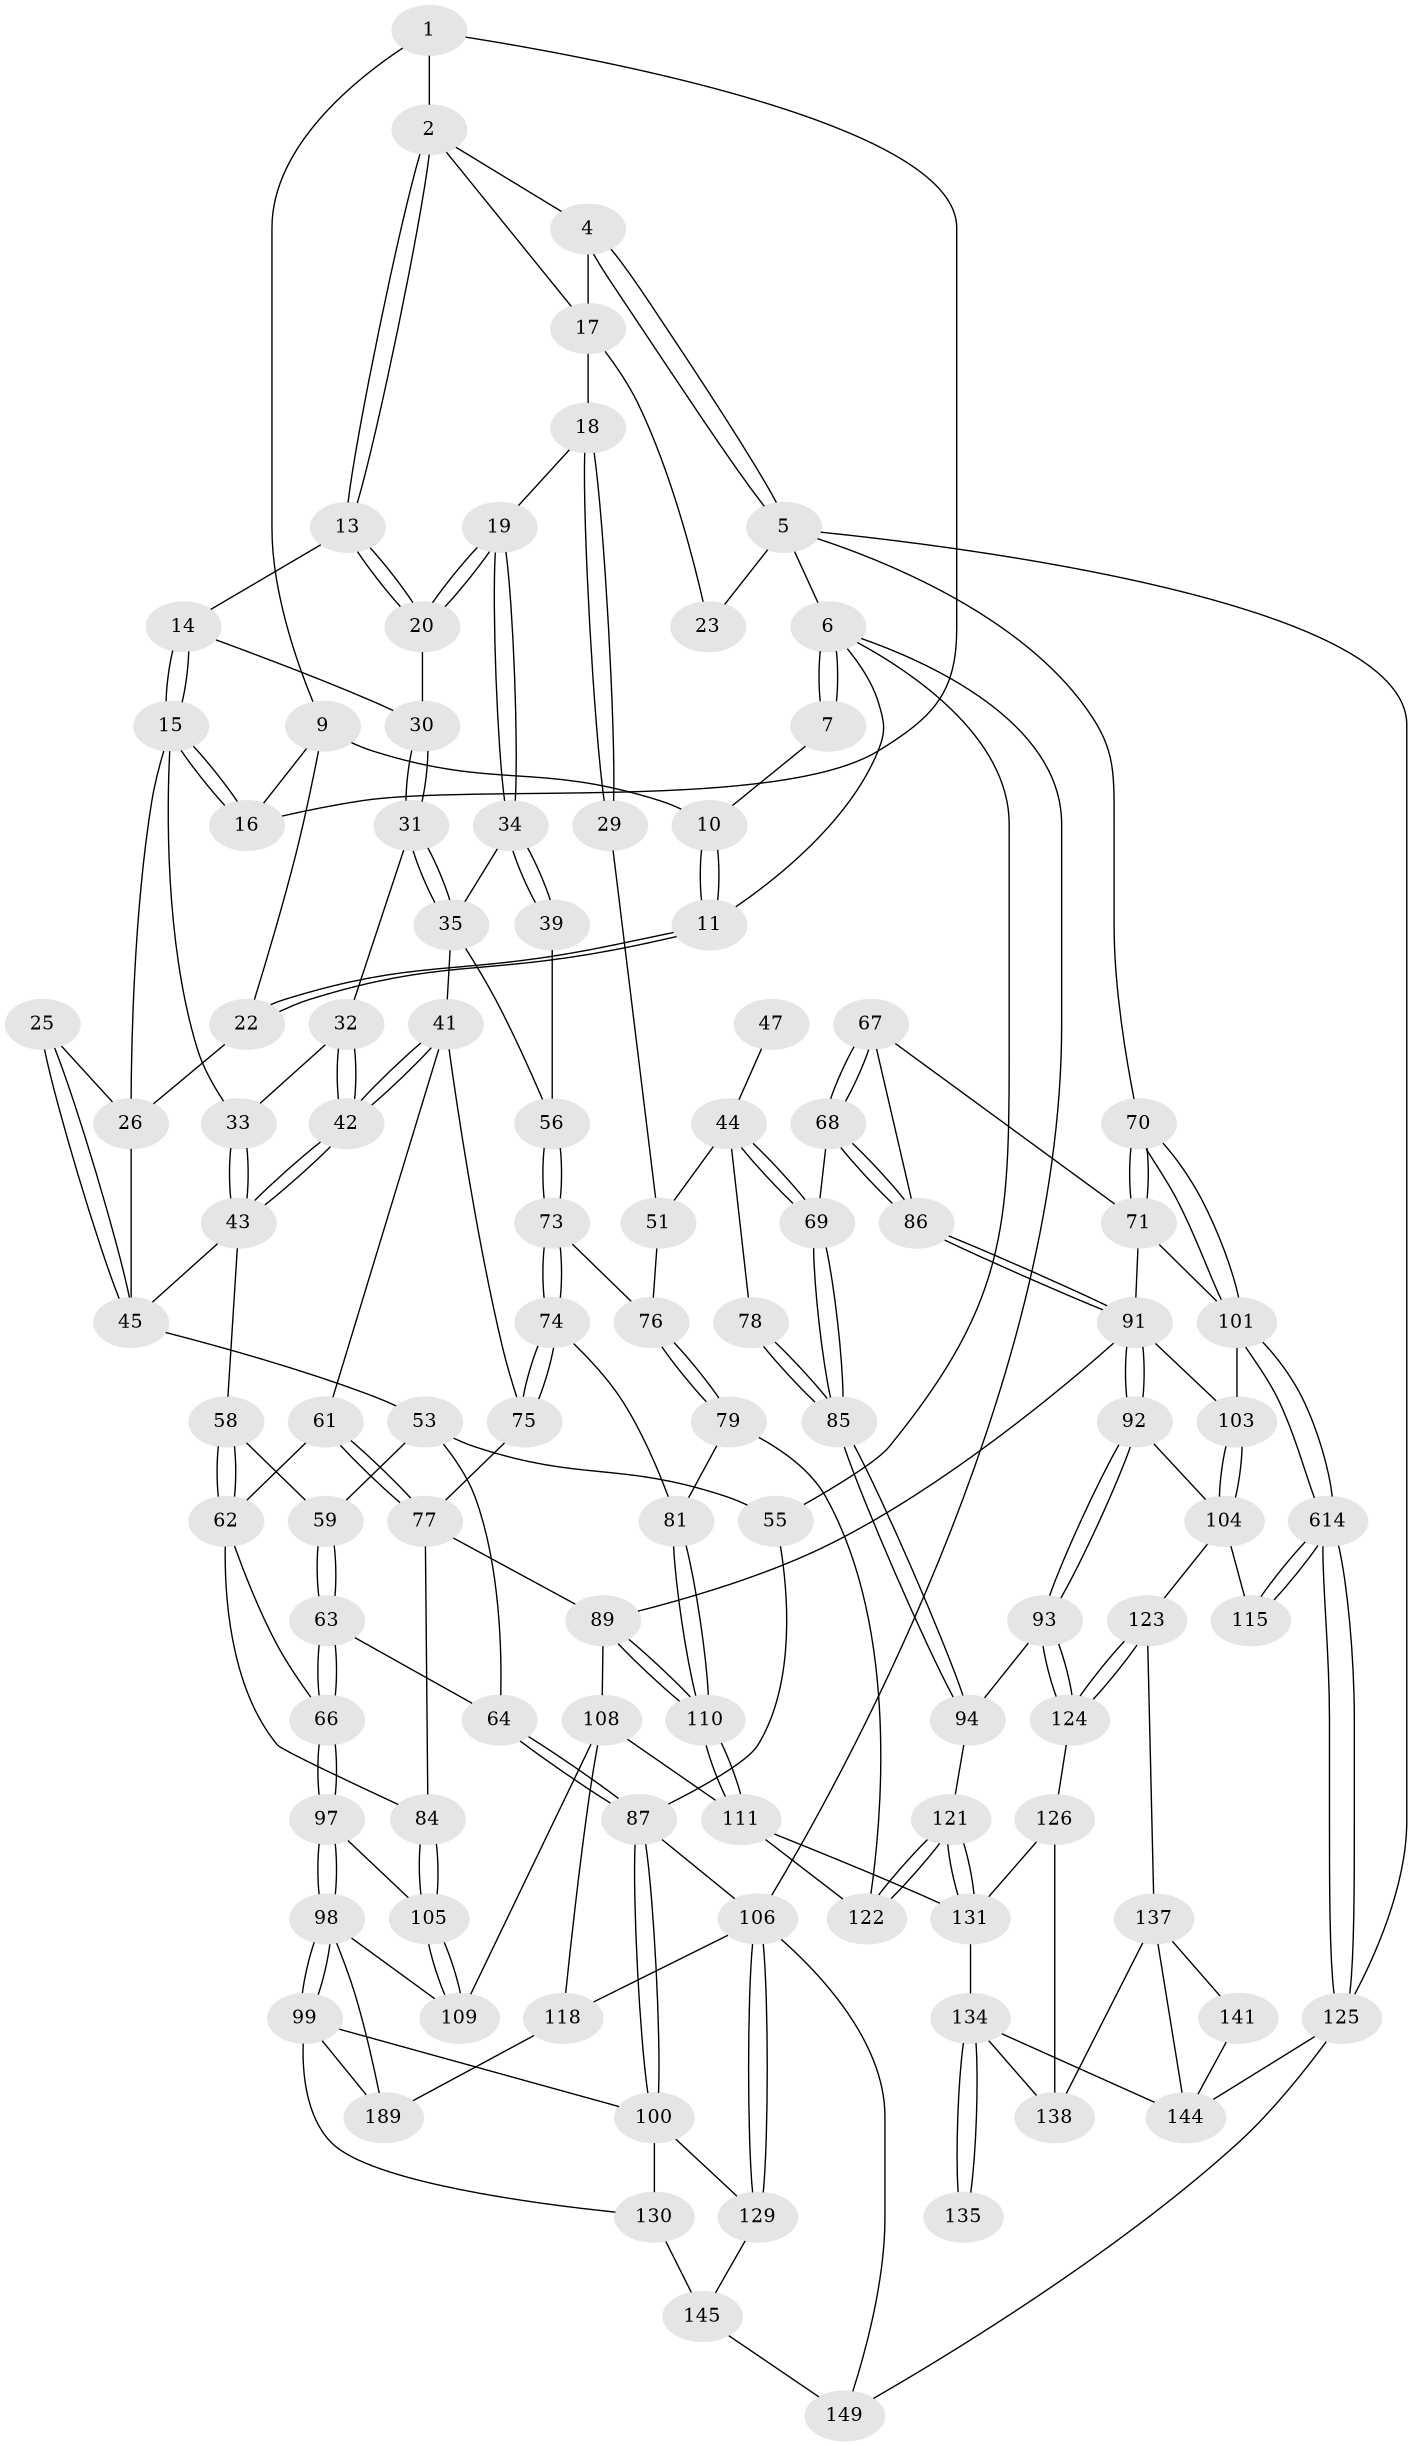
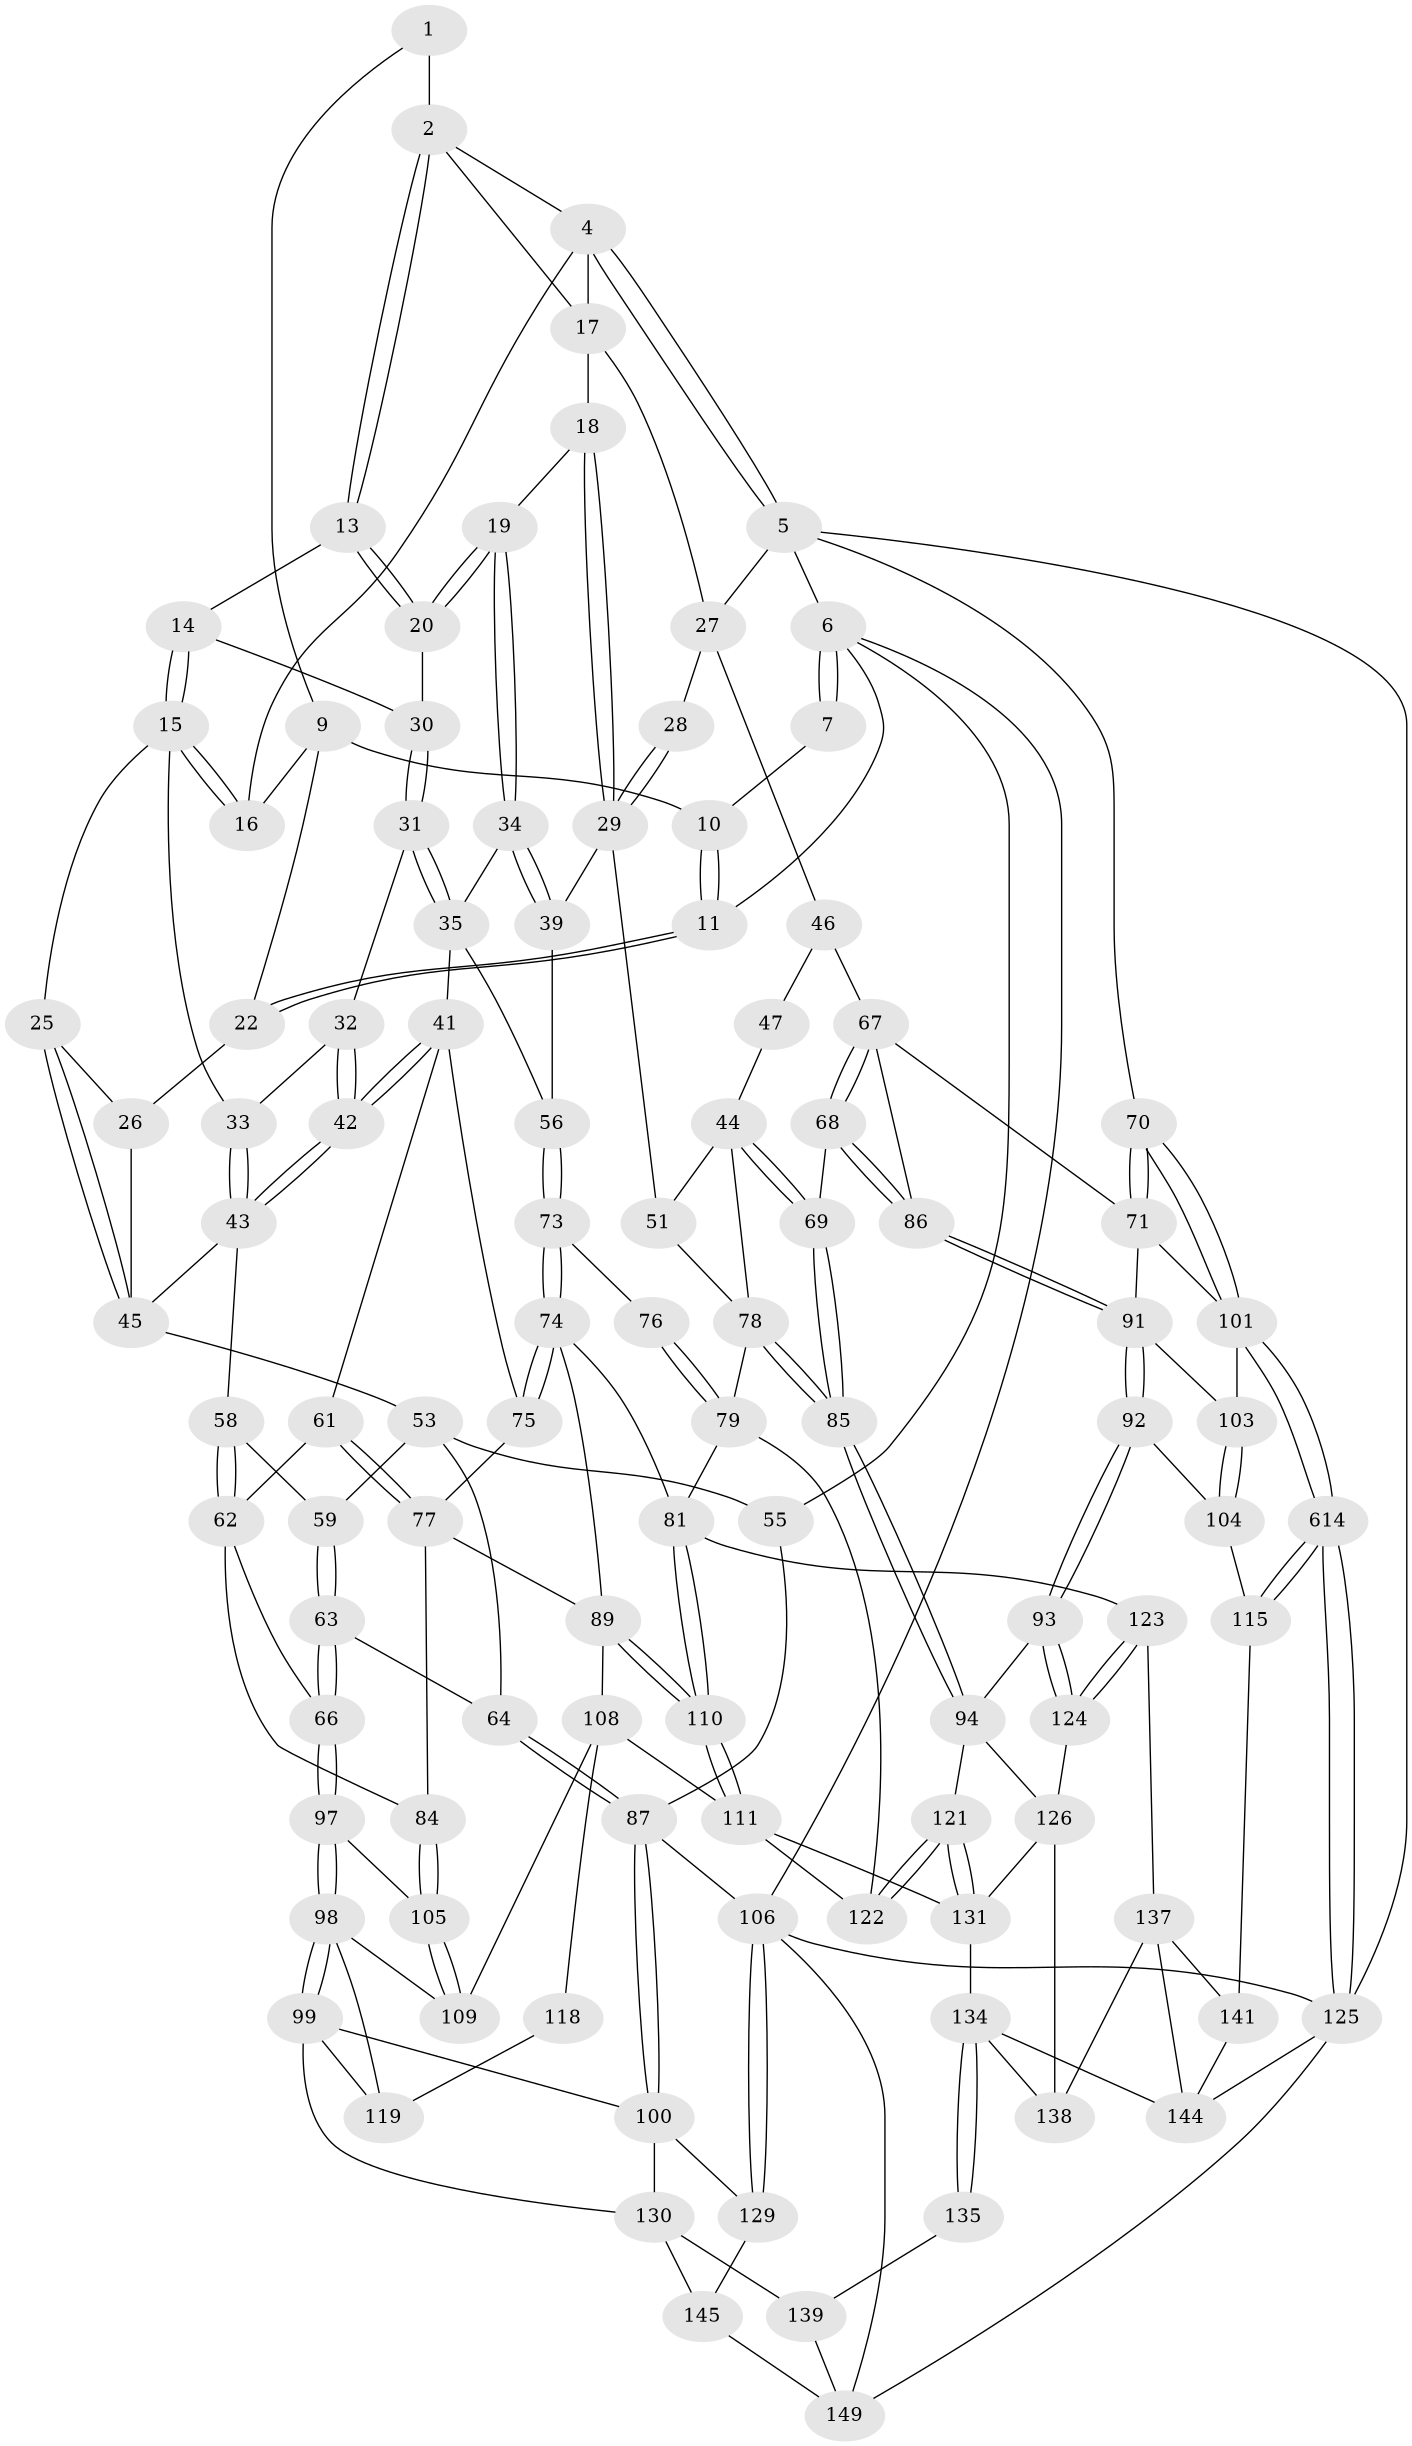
edge "1" -- "16": now "4" -- "16"
node "23": label "23" -> "27"
node "28": added
edge "29" -- "39": added
edge "15" -- "26": now "15" -- "25"
node "46": added
edge "51" -- "76": now "51" -- "78"
edge "78" -- "79": added
edge "91" -- "89": now "74" -- "89"
edge "104" -- "123": now "81" -- "123"
edge "94" -- "126": added
edge "115" -- "141": added
edge "106" -- "118": now "106" -- "125"
node "189": label "189" -> "119"
node "139": added
